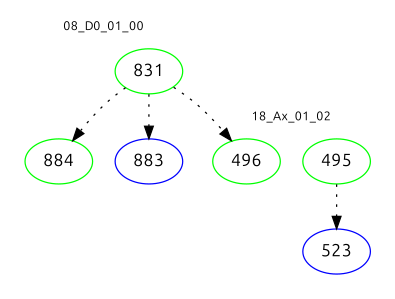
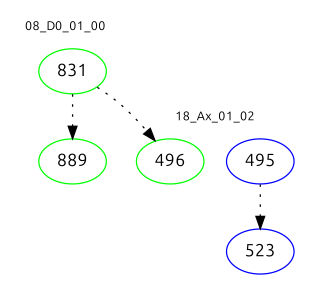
node "884": label "884" -> "889"
node "883": removed
node "495": color green -> blue
